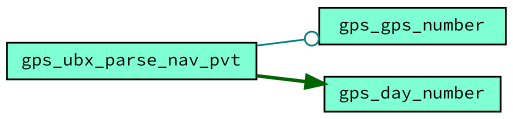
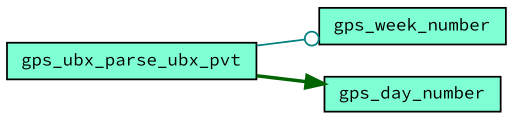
node "gps_gps_number": label "gps_gps_number" -> "gps_week_number"
node "gps_ubx_parse_nav_pvt": label "gps_ubx_parse_nav_pvt" -> "gps_ubx_parse_ubx_pvt"
